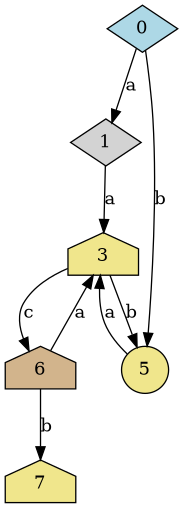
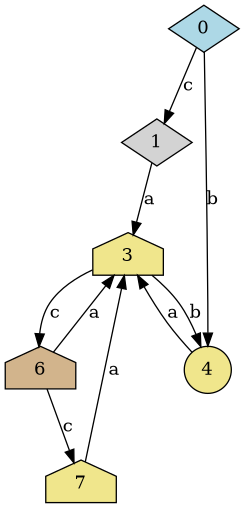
edge "0" -> "1": label "a" -> "c"
node "5": label "5" -> "4"
edge "7" -> "3": added, label "a"
edge "6" -> "7": label "b" -> "c"
